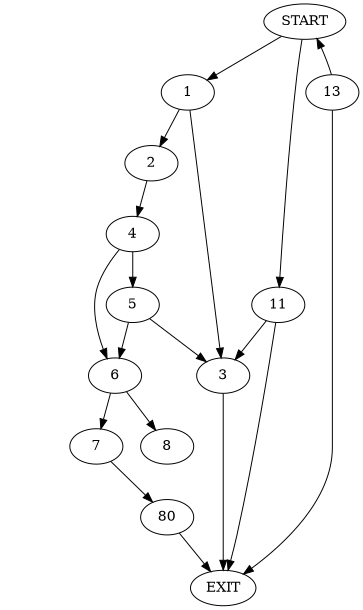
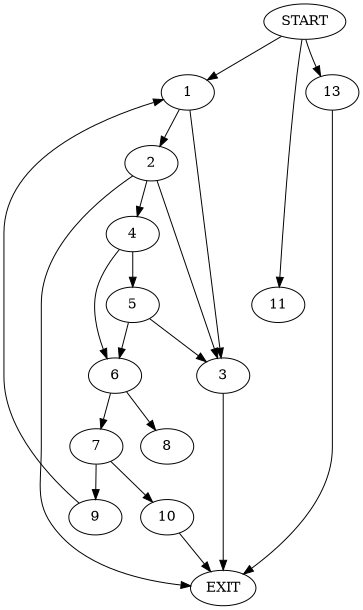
edge "13" -> "START": reversed
edge "11" -> "3": now "2" -> "3"
edge "11" -> "EXIT": now "2" -> "EXIT"
node "9": added
node "80": label "80" -> "10"
